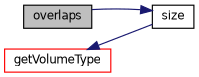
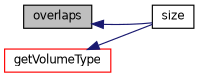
edge "overlaps" -> "size": reversed
